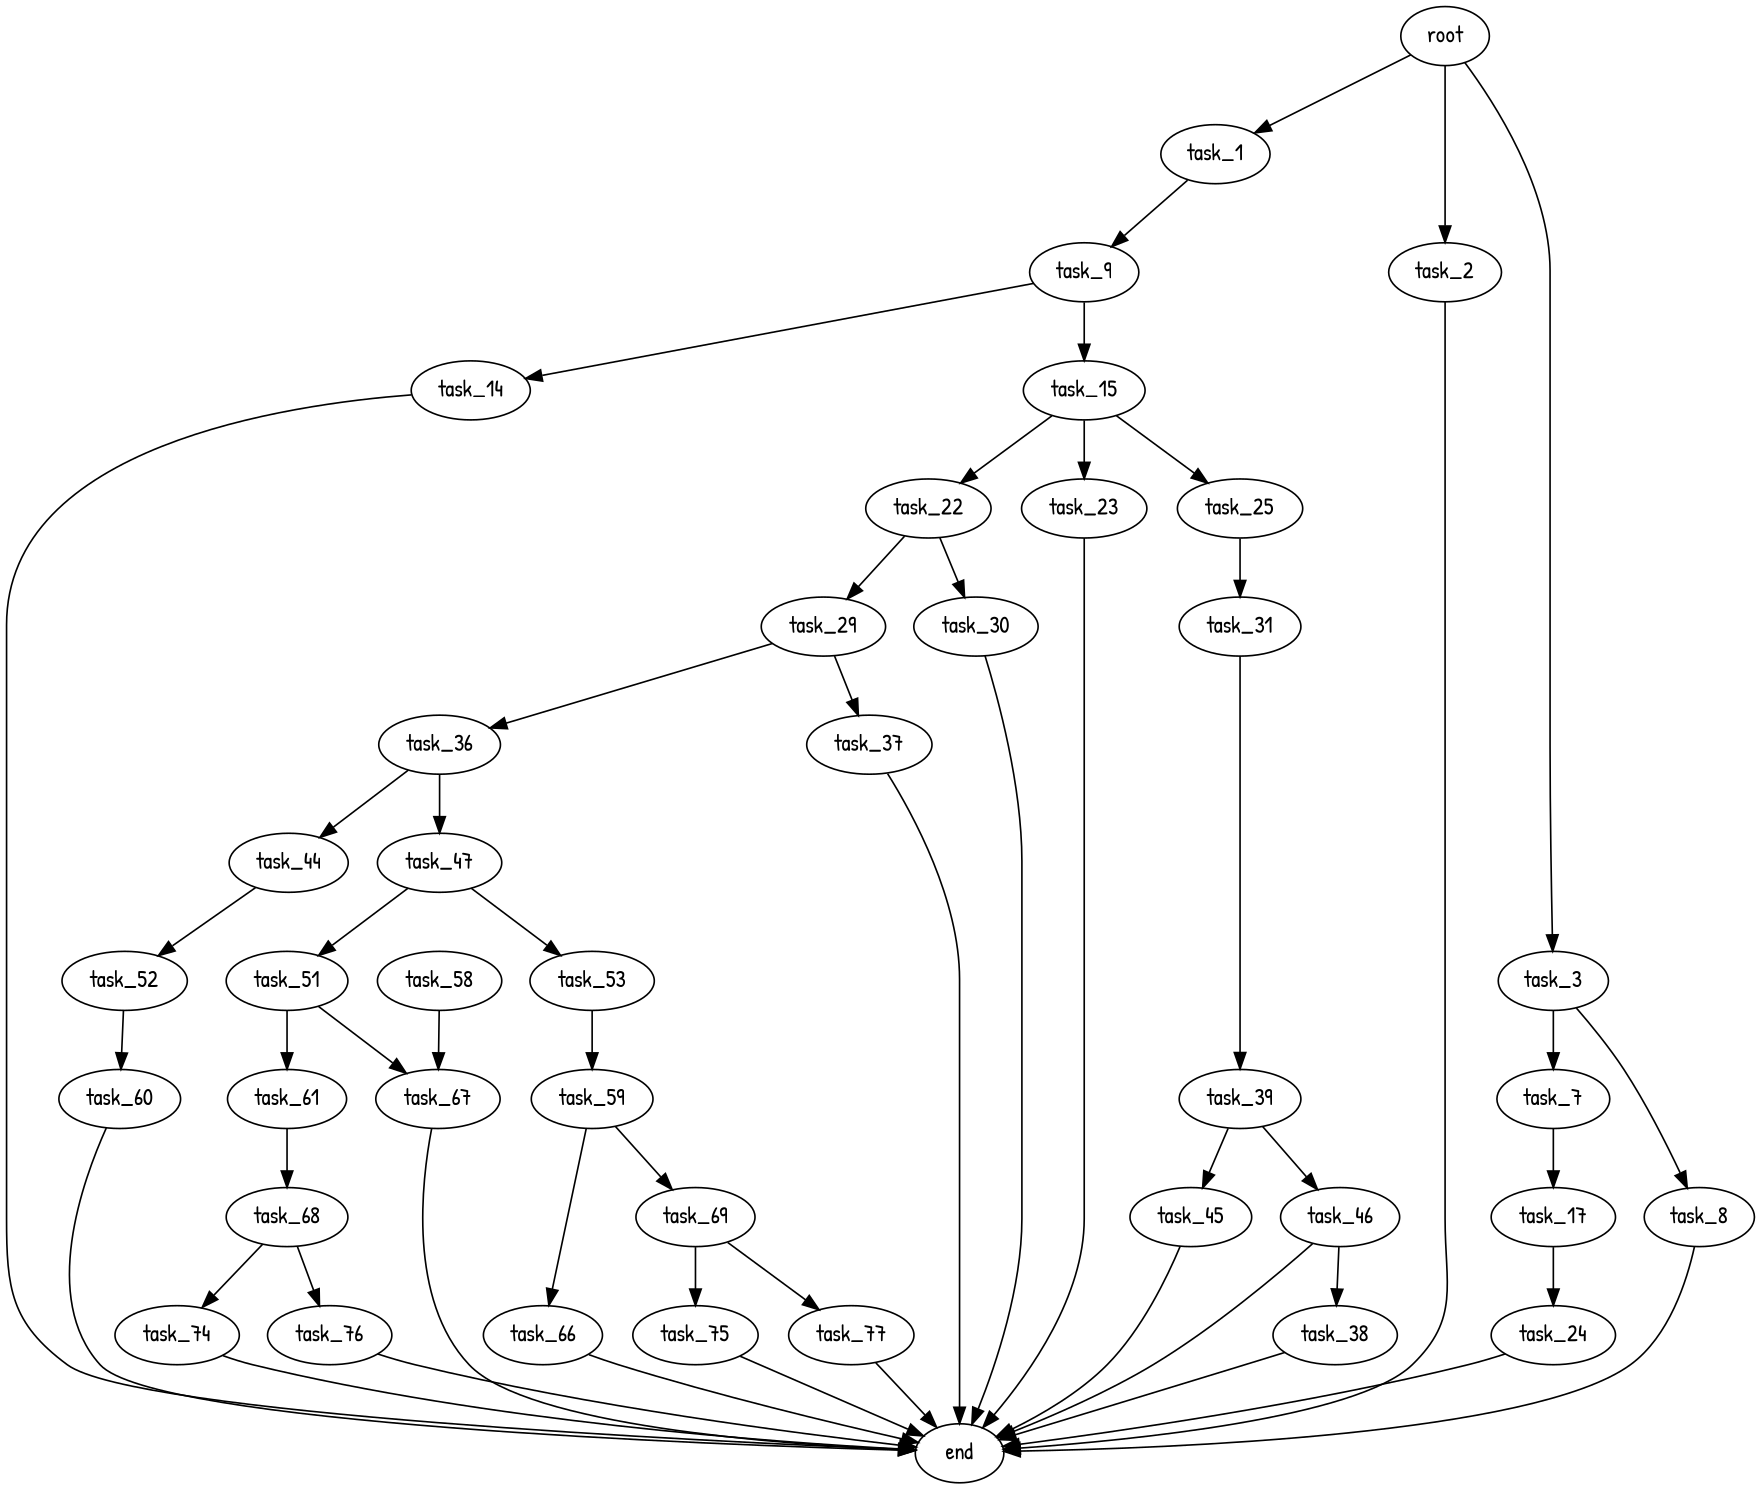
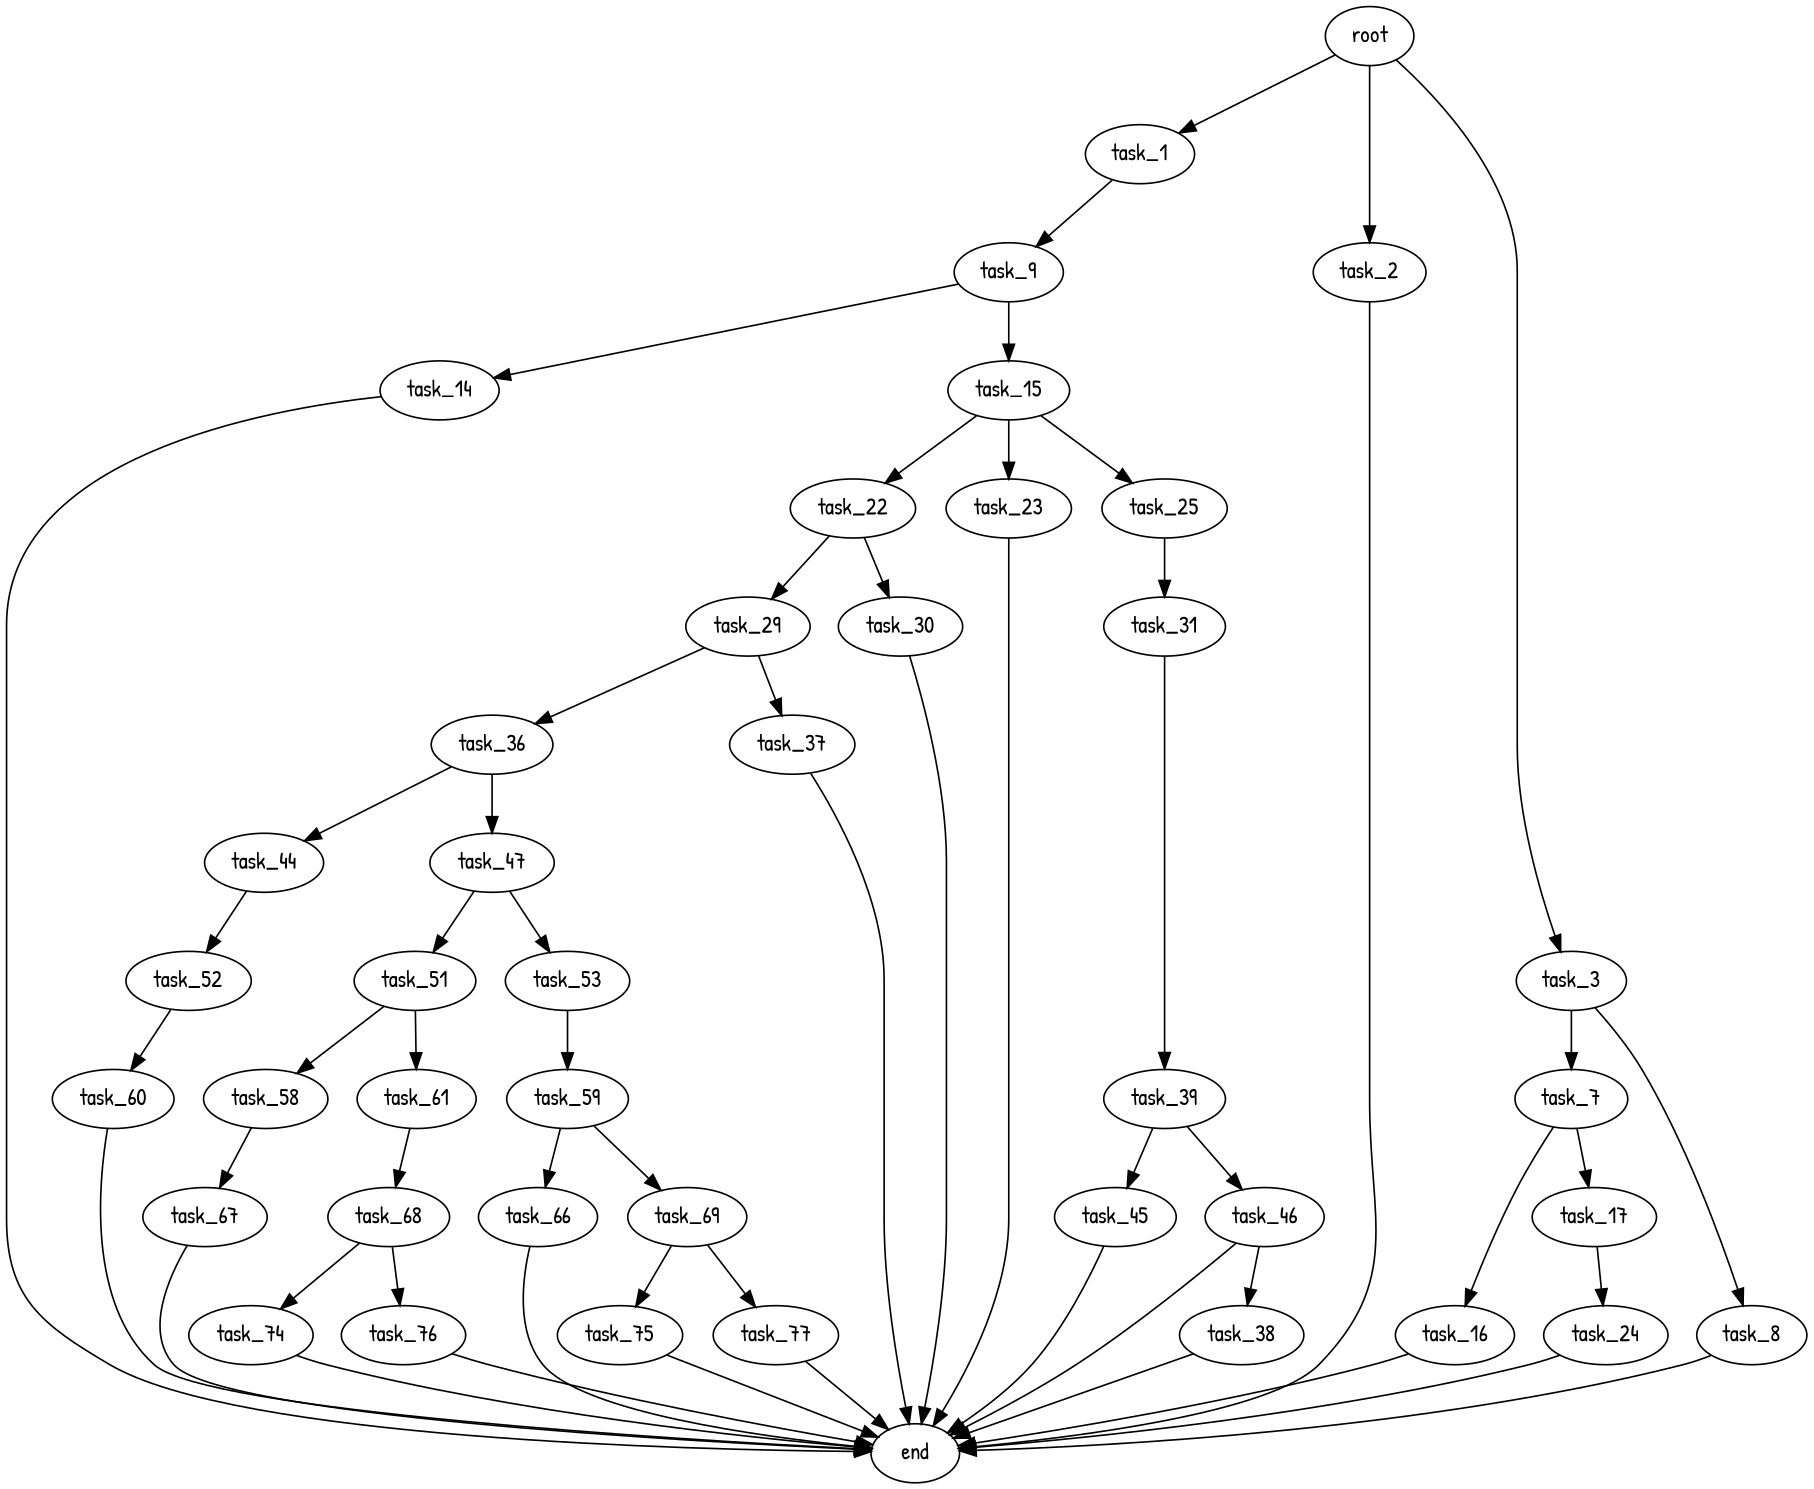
edge "task_51" -> "task_67": now "task_51" -> "task_58"
node "task_16": added
